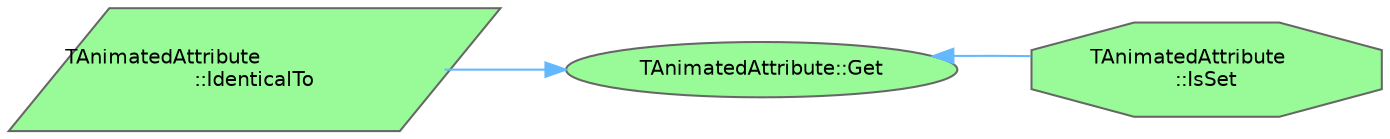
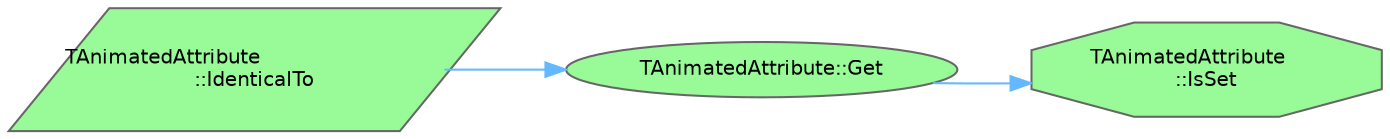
edge "TAnimatedAttribute ::IsSet" -> "TAnimatedAttribute::Get": reversed
